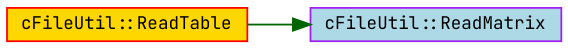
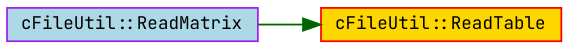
edge "cFileUtil::ReadTable" -> "cFileUtil::ReadMatrix": reversed
